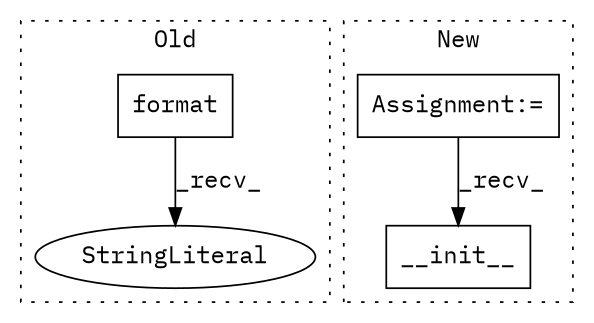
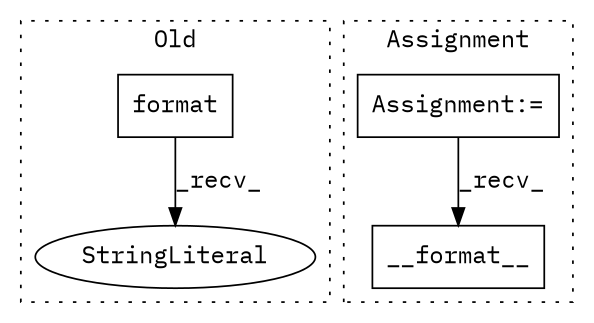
cluster "New": label "New" -> "Assignment"
node "__init__": label "__init__" -> "__format__"
